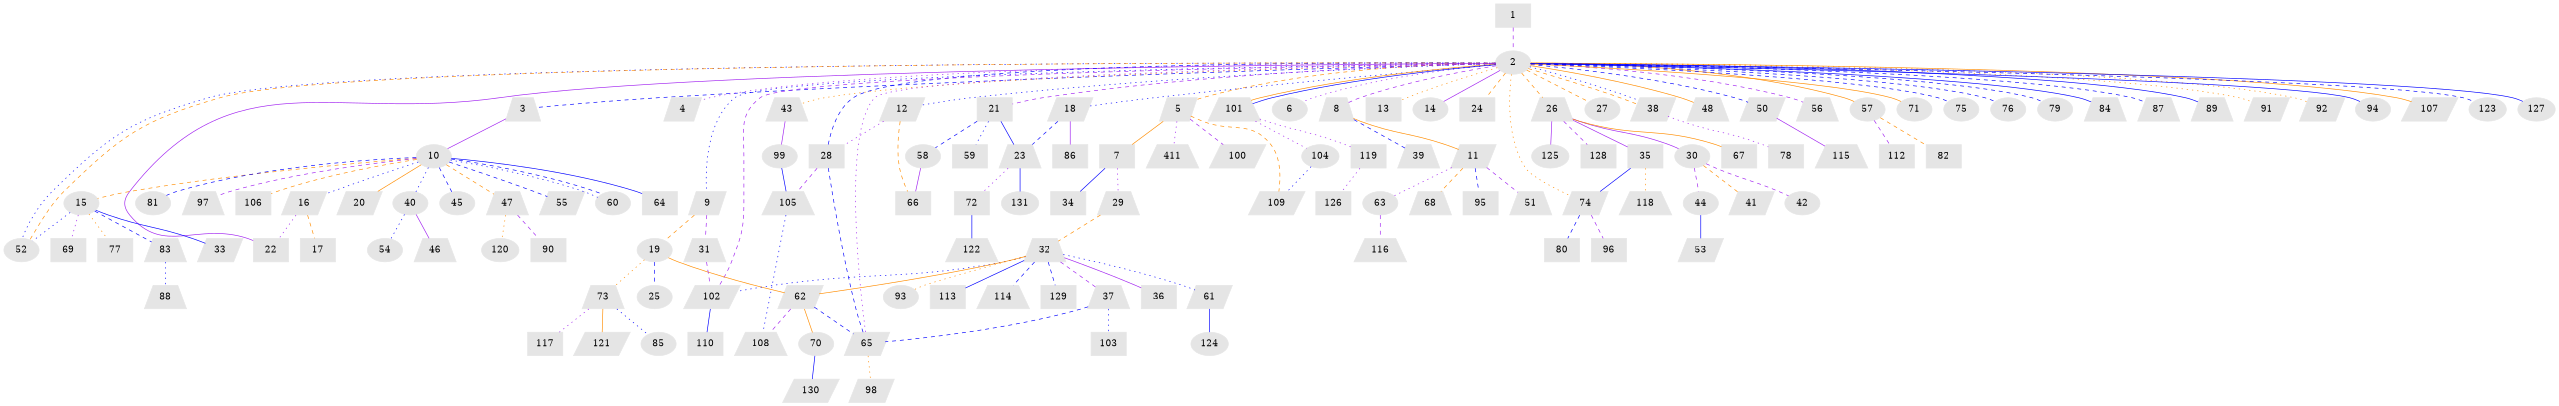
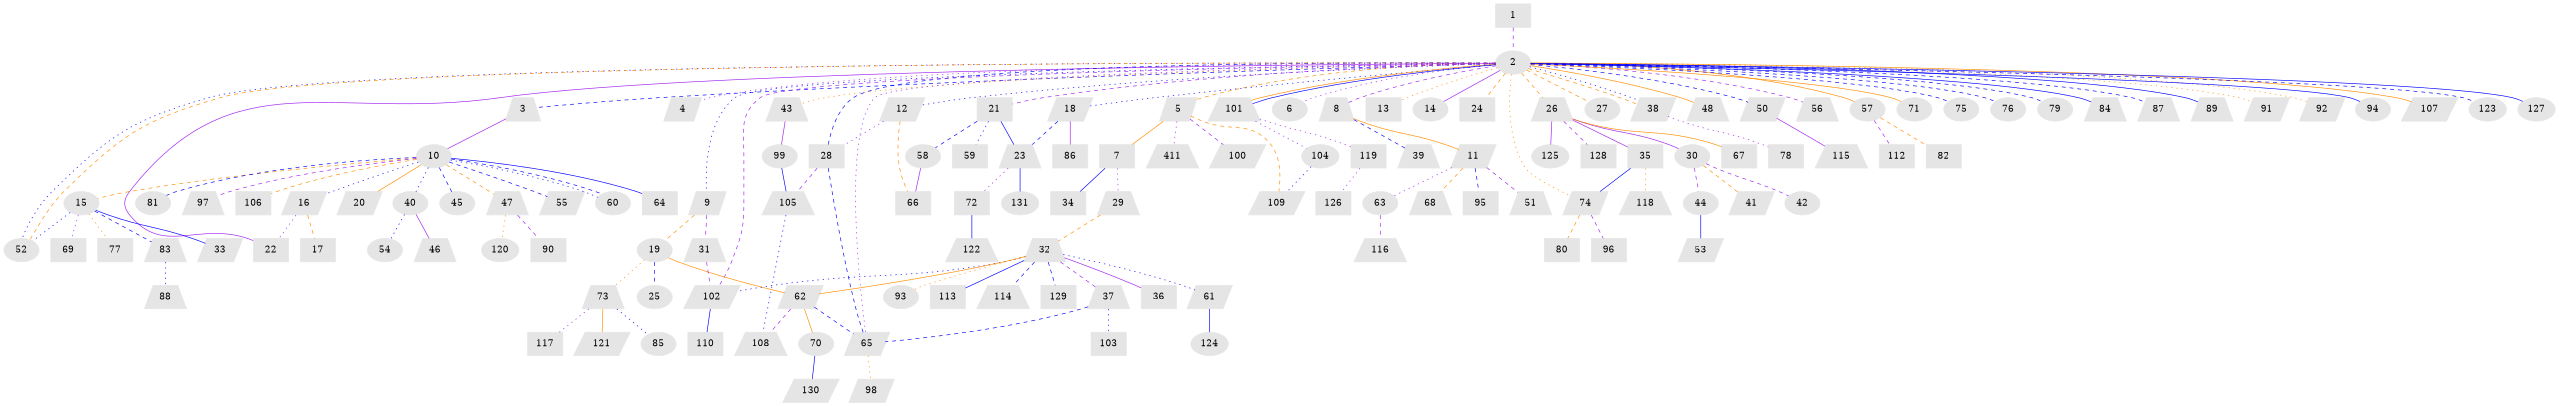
edge "74" -- "80": color blue -> darkorange
